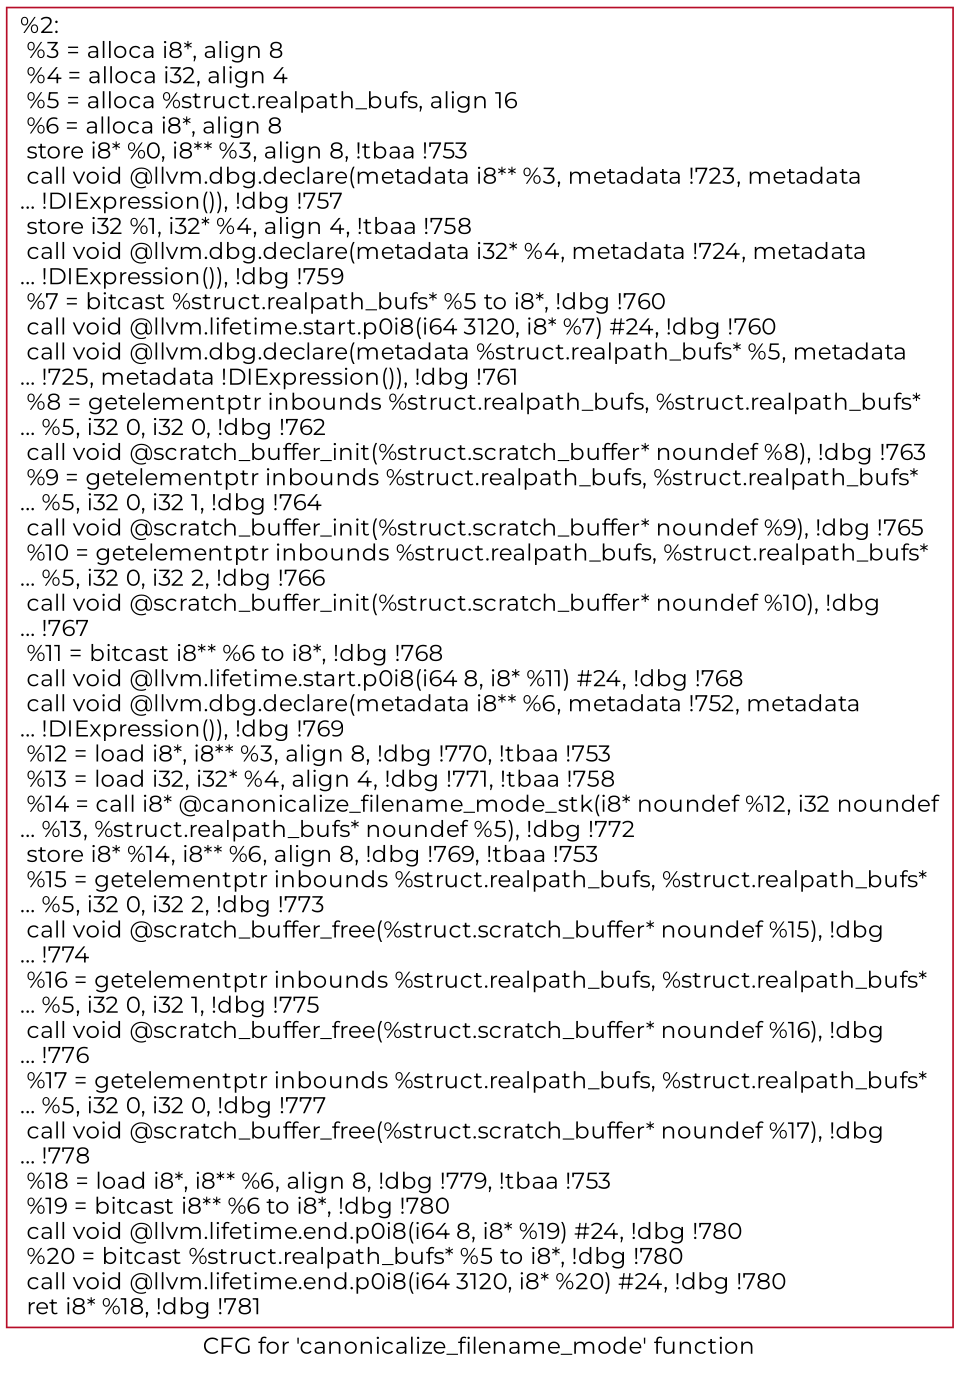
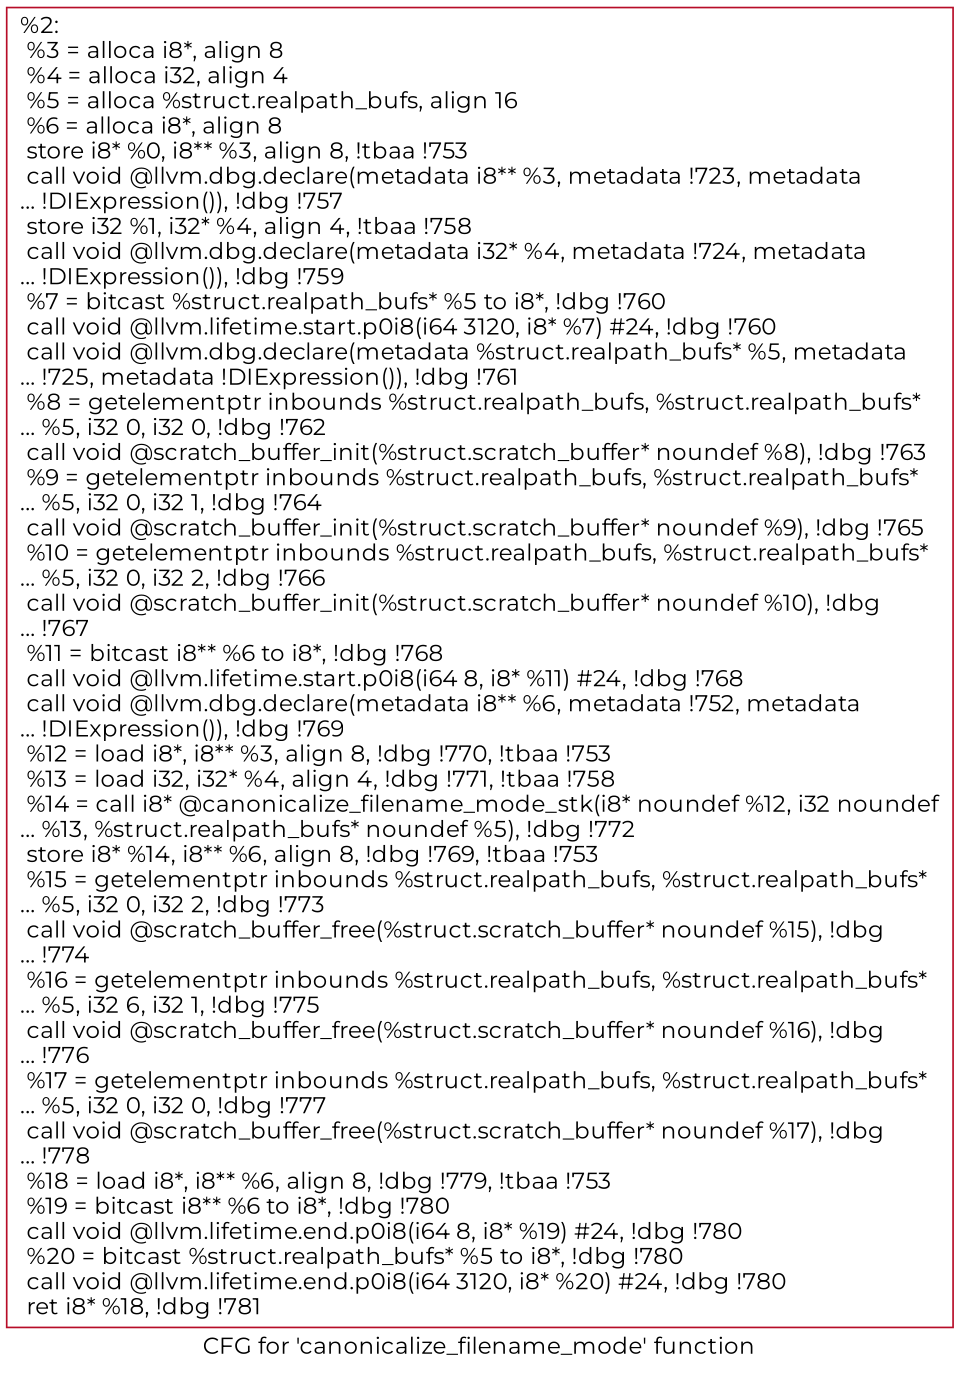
node "%2:": text "... %5, i32 0, i32 1, !dbg !775" -> "... %5, i32 6, i32 1, !dbg !775"
